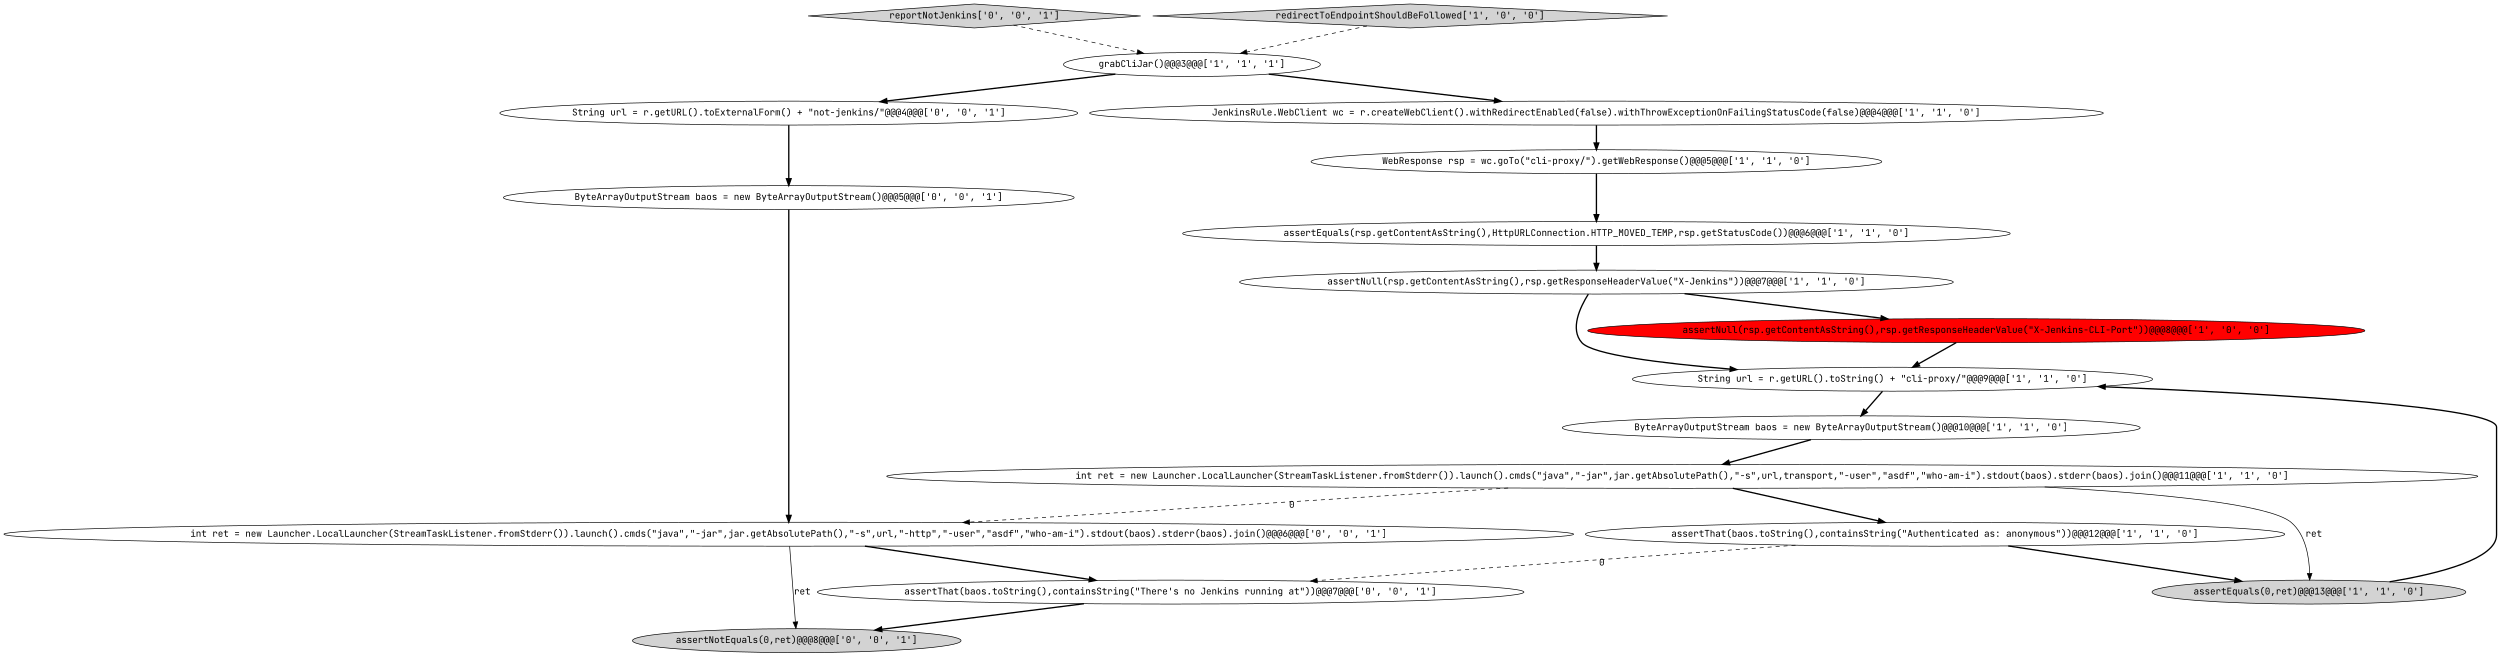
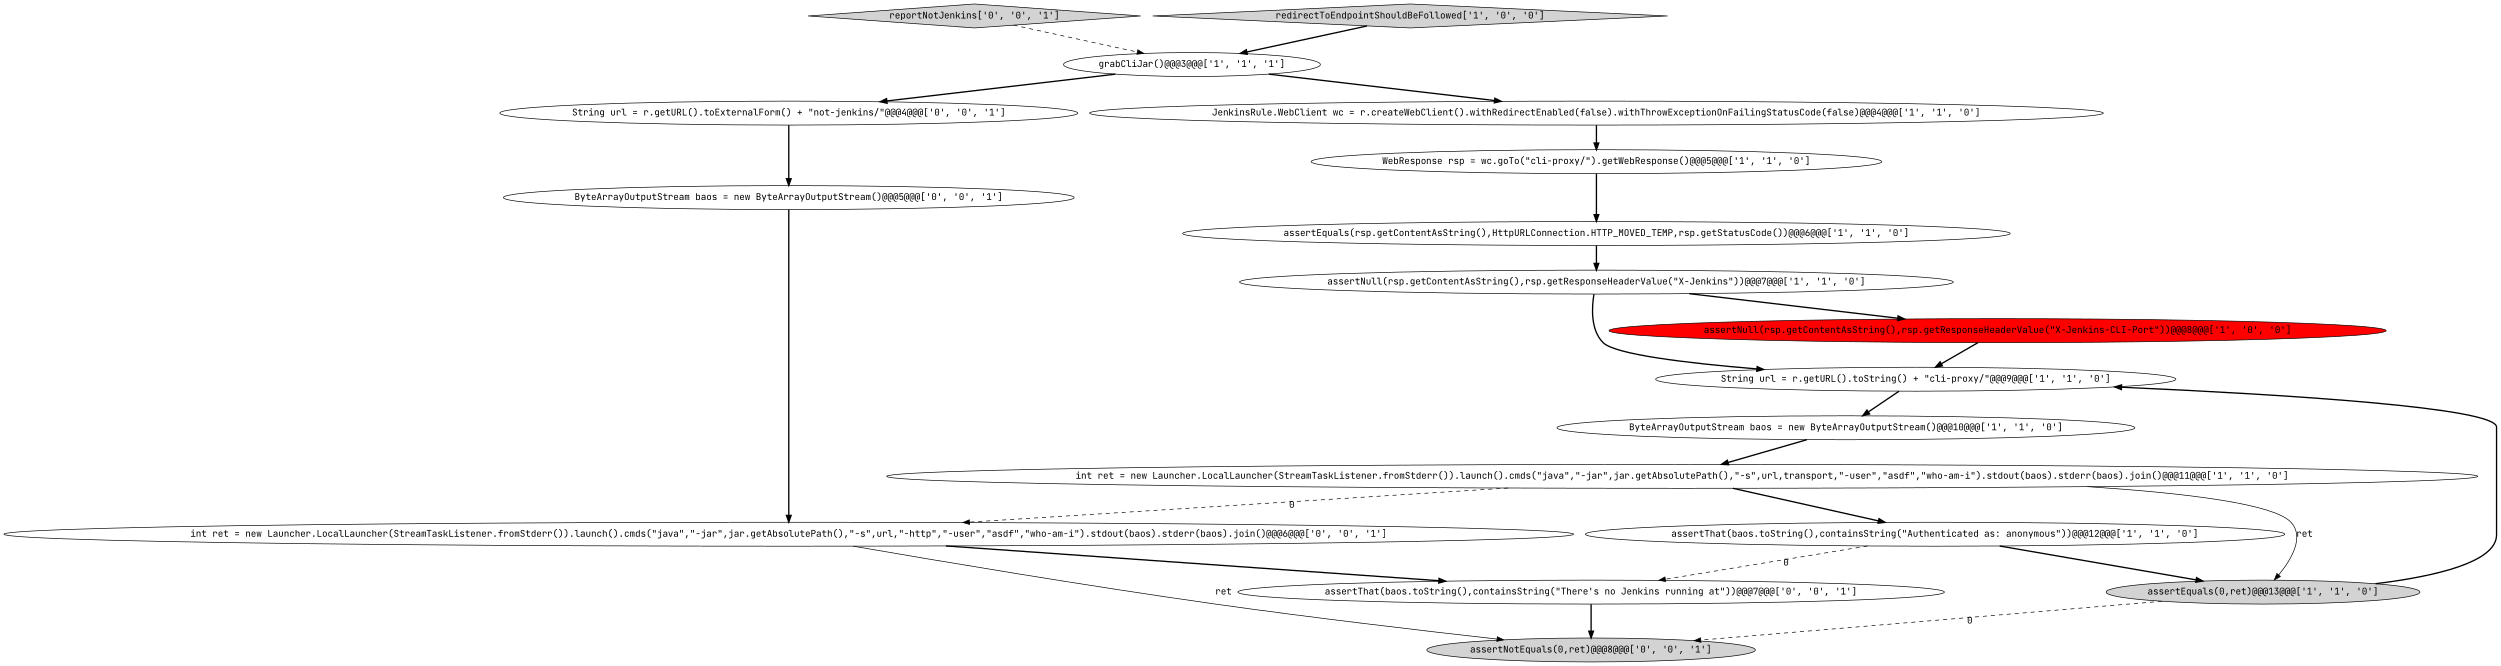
edge "redirectToEndpointShouldBeFollowed['1', '0', '0']" -> "grabCliJar()@@@3@@@['1', '1', '1']": style dashed -> bold
edge "assertEquals(0,ret)@@@13@@@['1', '1', '0']" -> "assertNotEquals(0,ret)@@@8@@@['0', '0', '1']": added, label "0"
